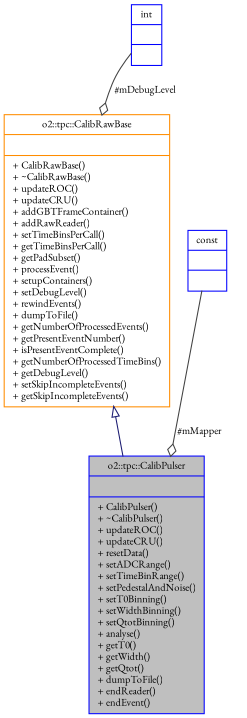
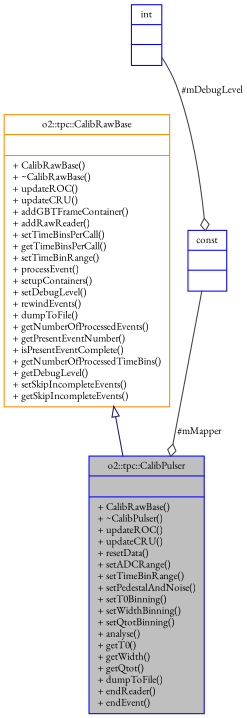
edge "int" -> "o2::tpc::CalibRawBase": now "int" -> "const"
node "o2::tpc::CalibRawBase": text "+ getPadSubset()" -> "+ setTimeBinRange()"
node "o2::tpc::CalibPulser": text "+ CalibPulser()" -> "+ CalibRawBase()"
